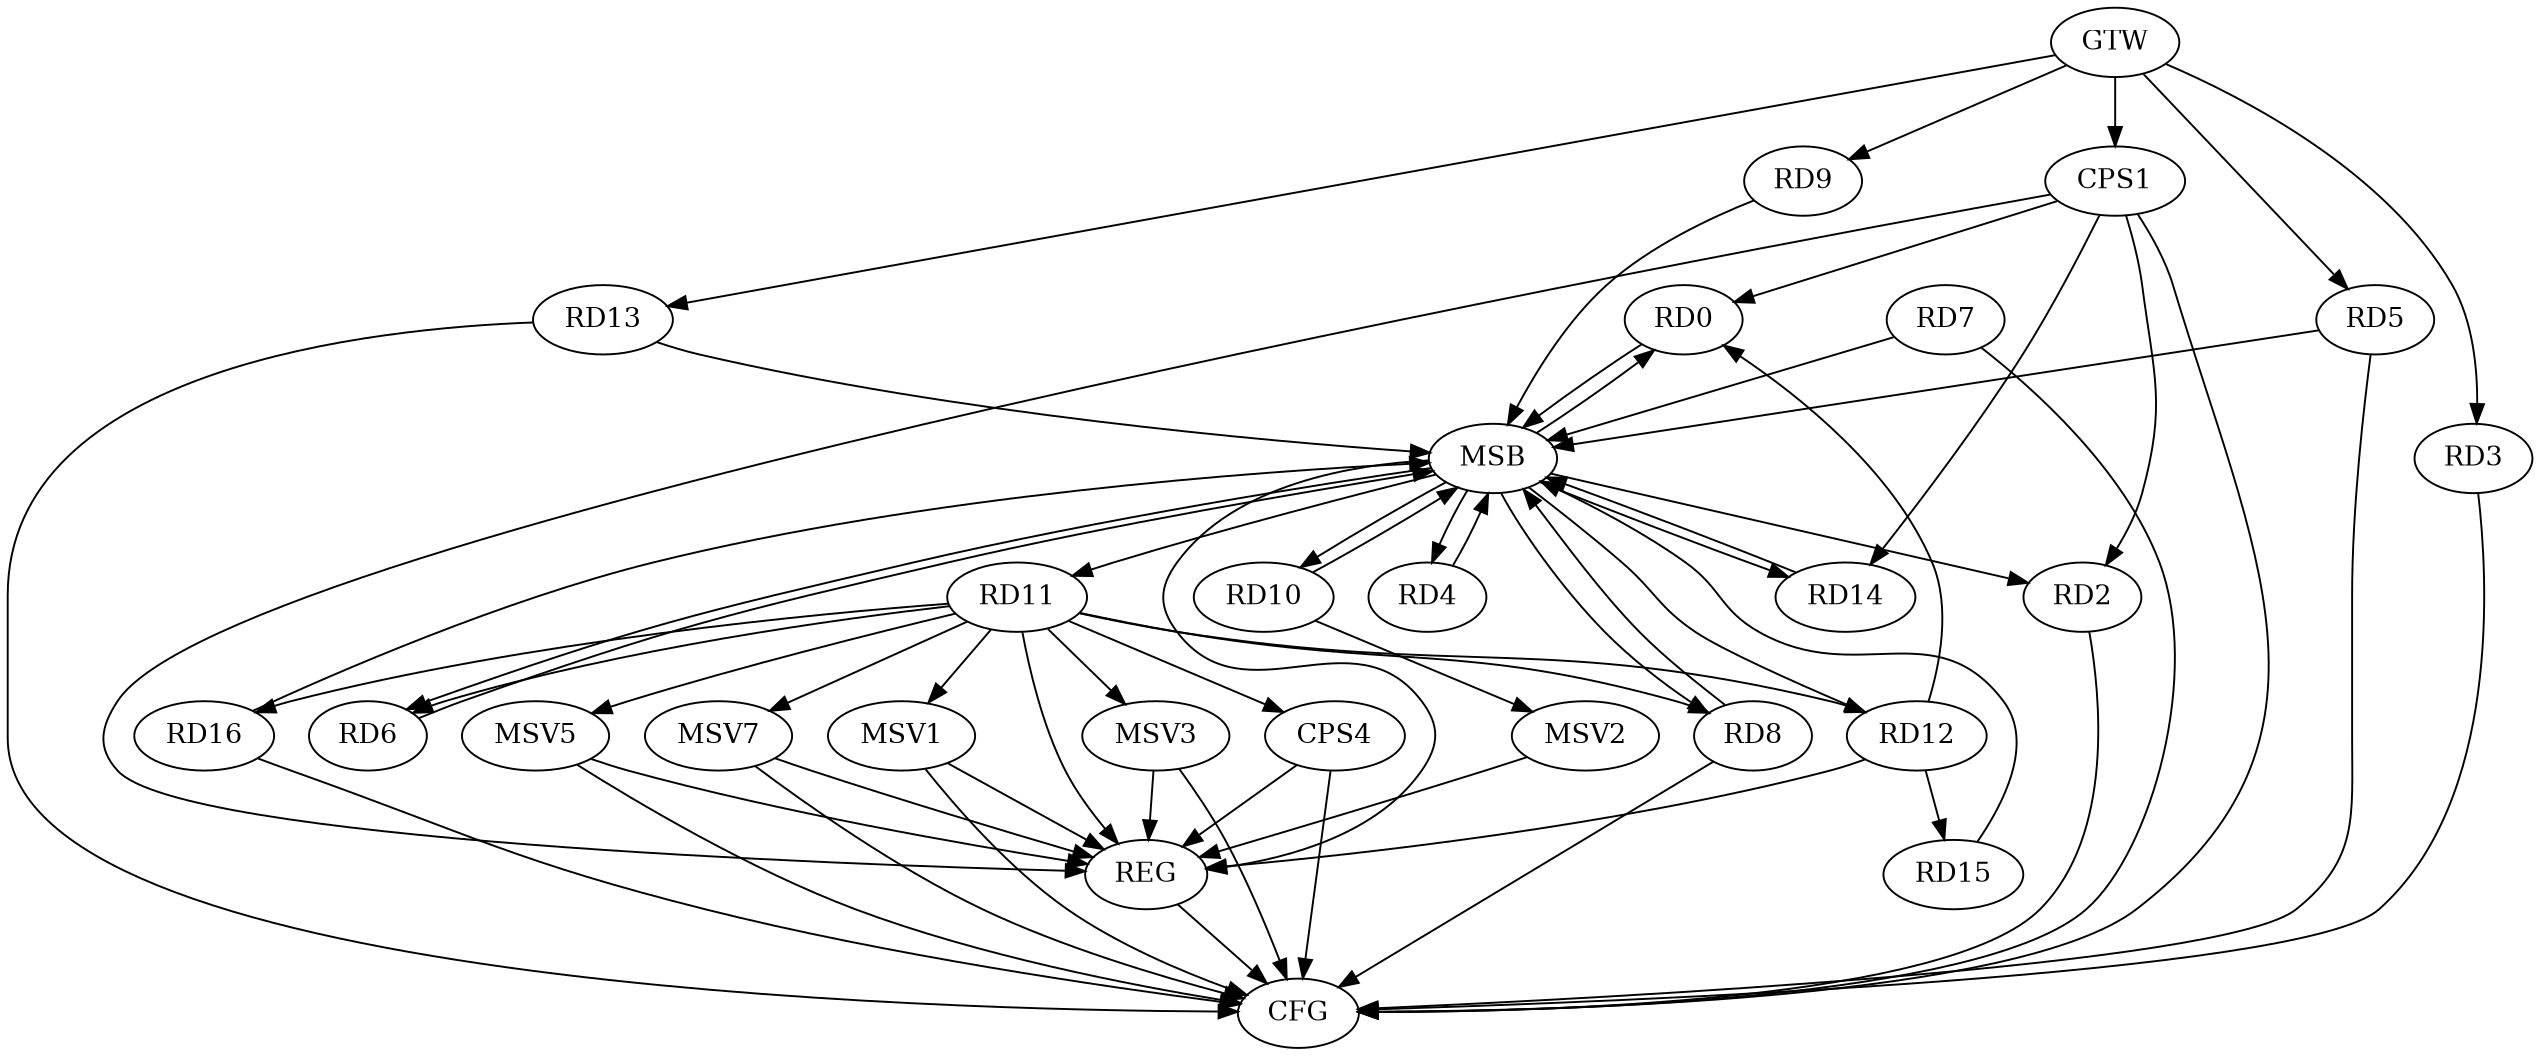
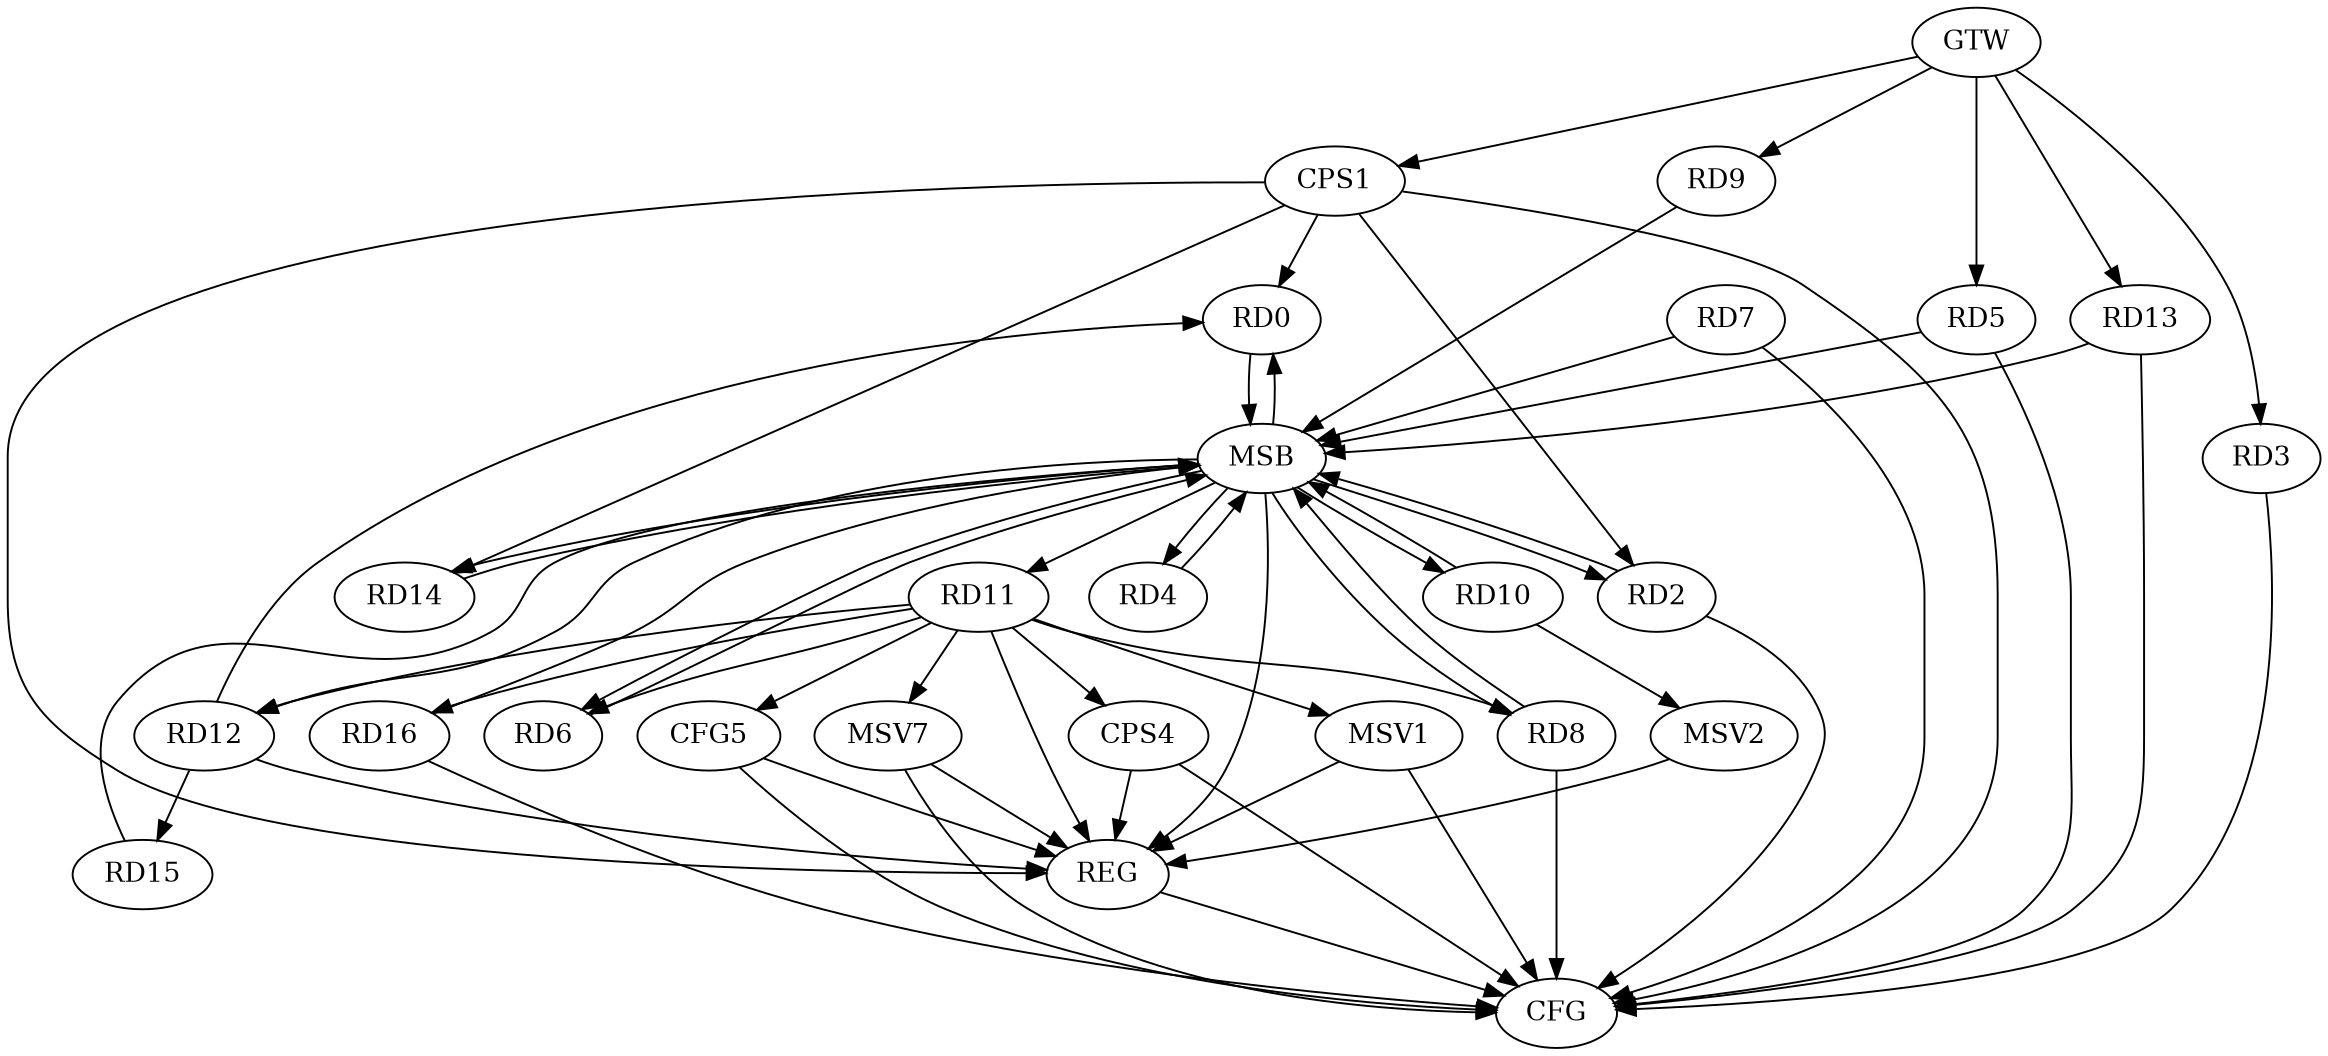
edge "RD2" -> "MSB": added
node "MSV5": label "MSV5" -> "CFG5"
node "MSV3": removed
